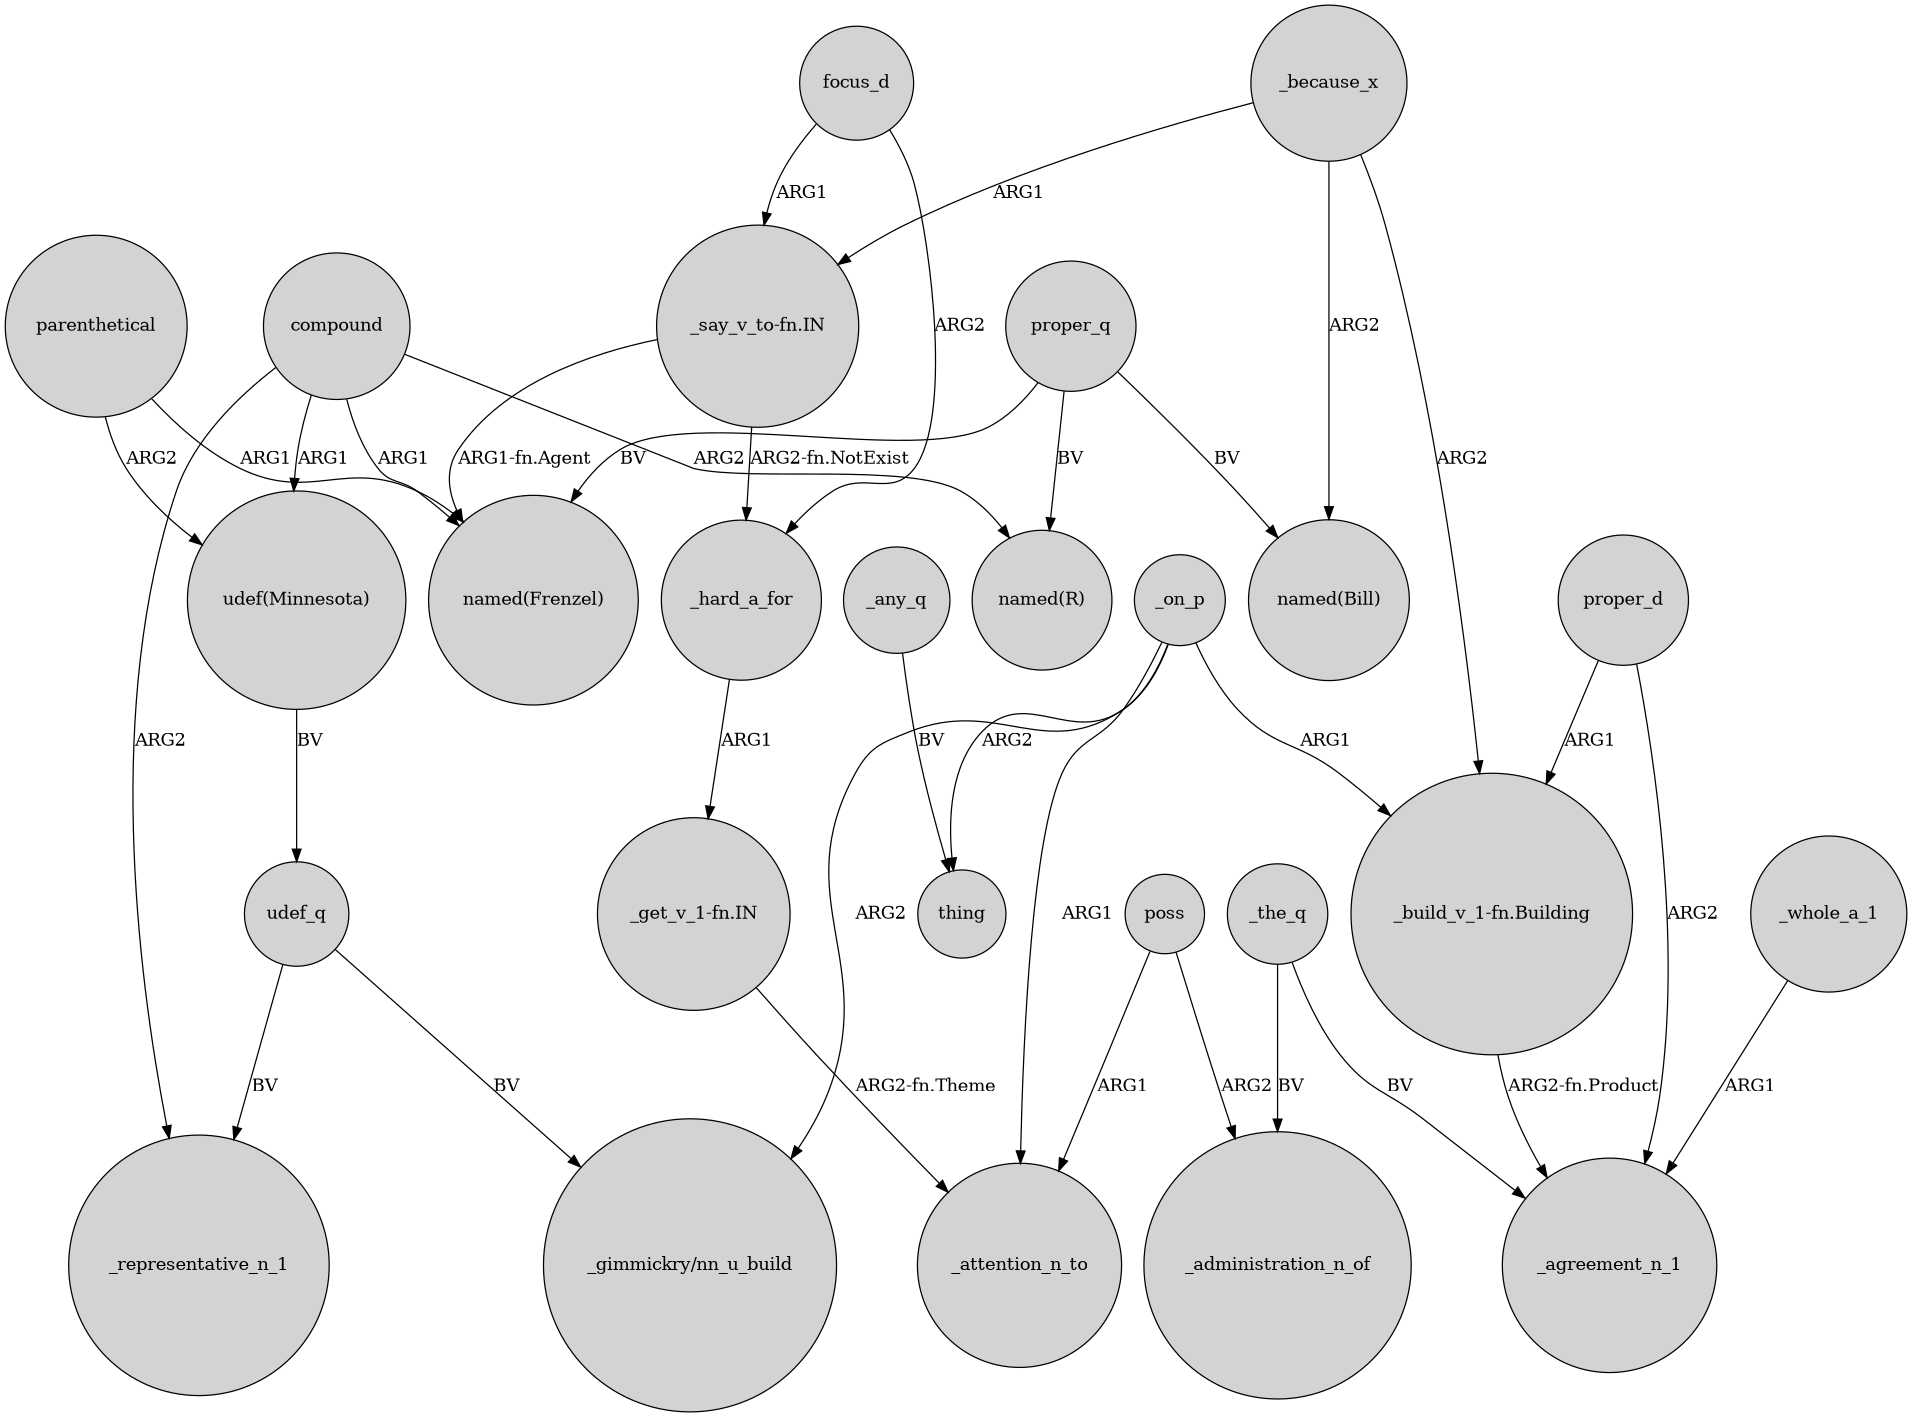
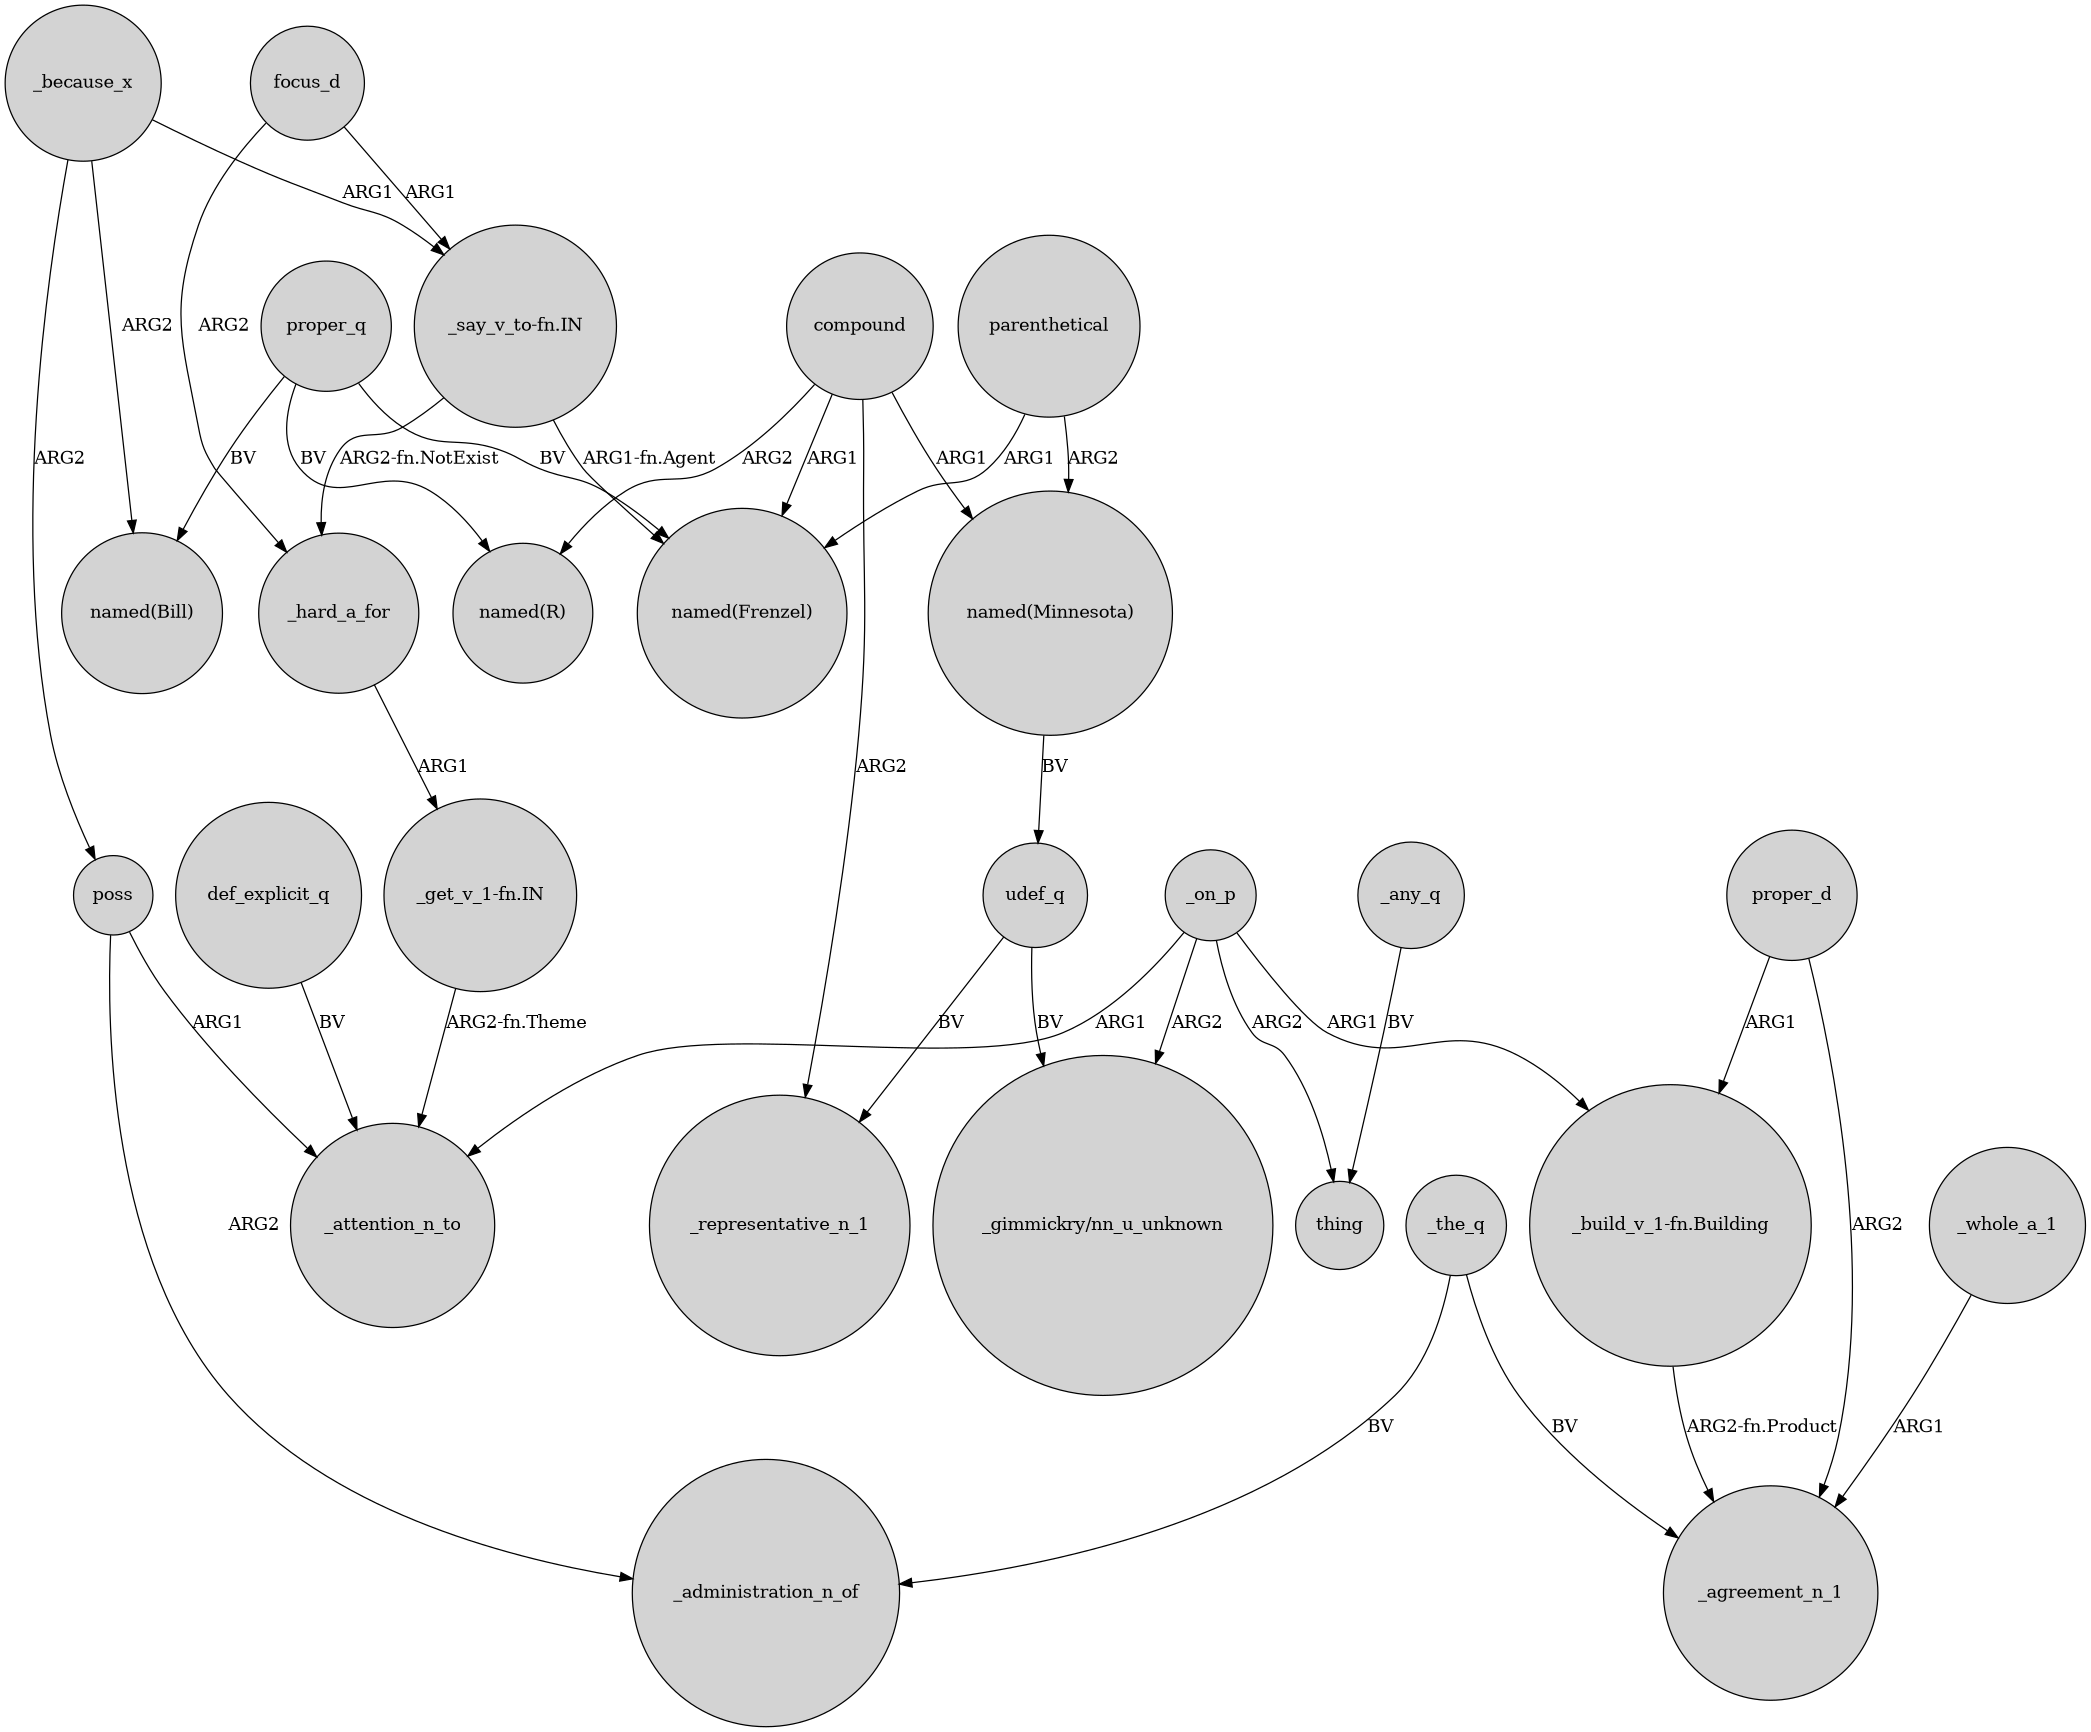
edge "_because_x" -> "_build_v_1-fn.Building": now "_because_x" -> "poss"
node "udef(Minnesota)": label "udef(Minnesota)" -> "named(Minnesota)"
node "def_explicit_q": added
node "_gimmickry/nn_u_build": label "_gimmickry/nn_u_build" -> "_gimmickry/nn_u_unknown"
